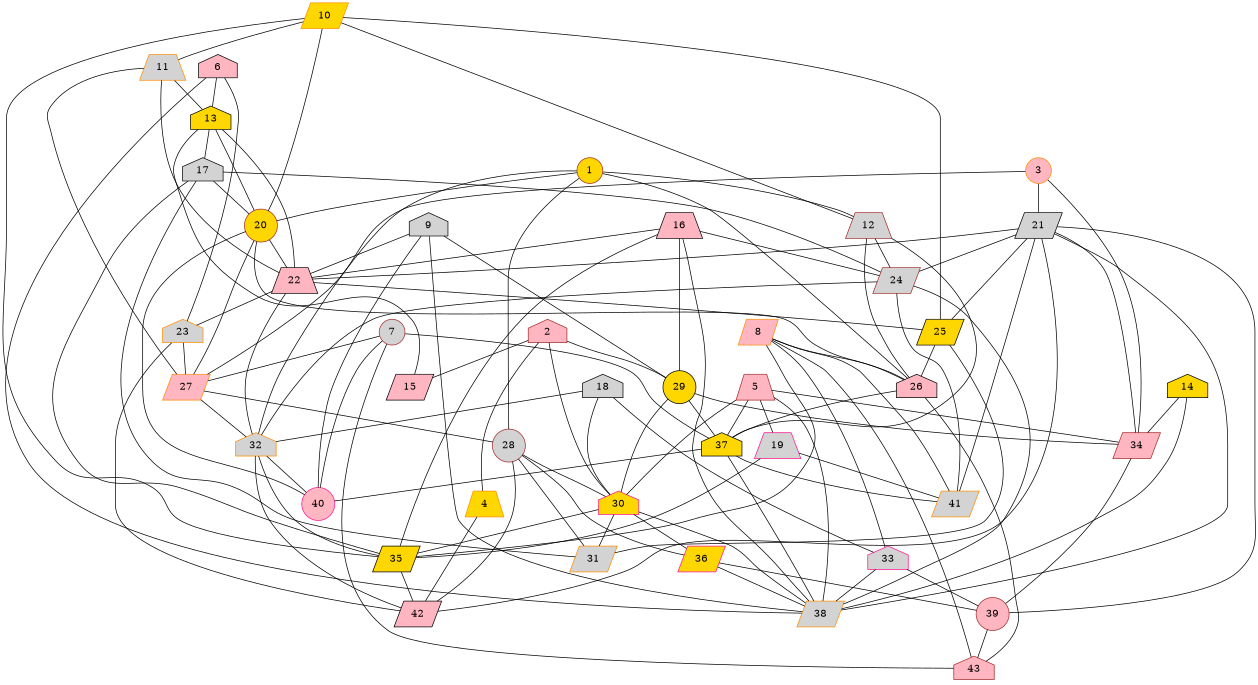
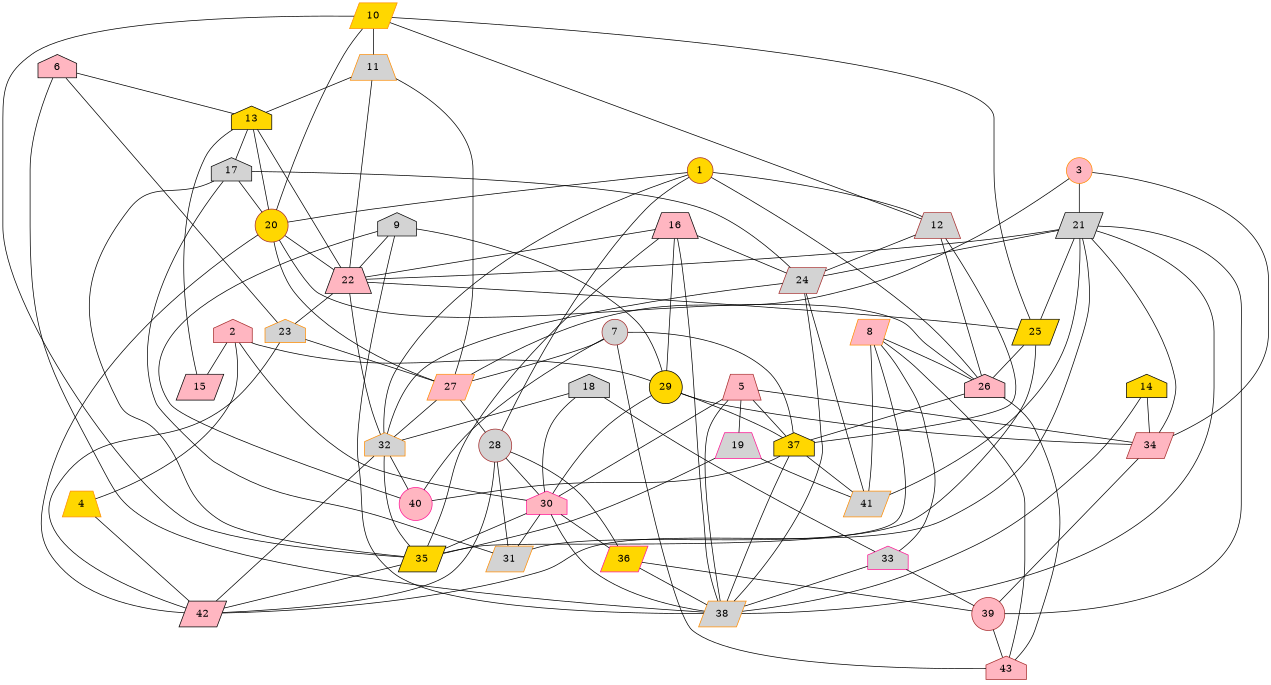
edge "20" -- "40": now "20" -- "42"
node "30": fillcolor gold -> lightpink
